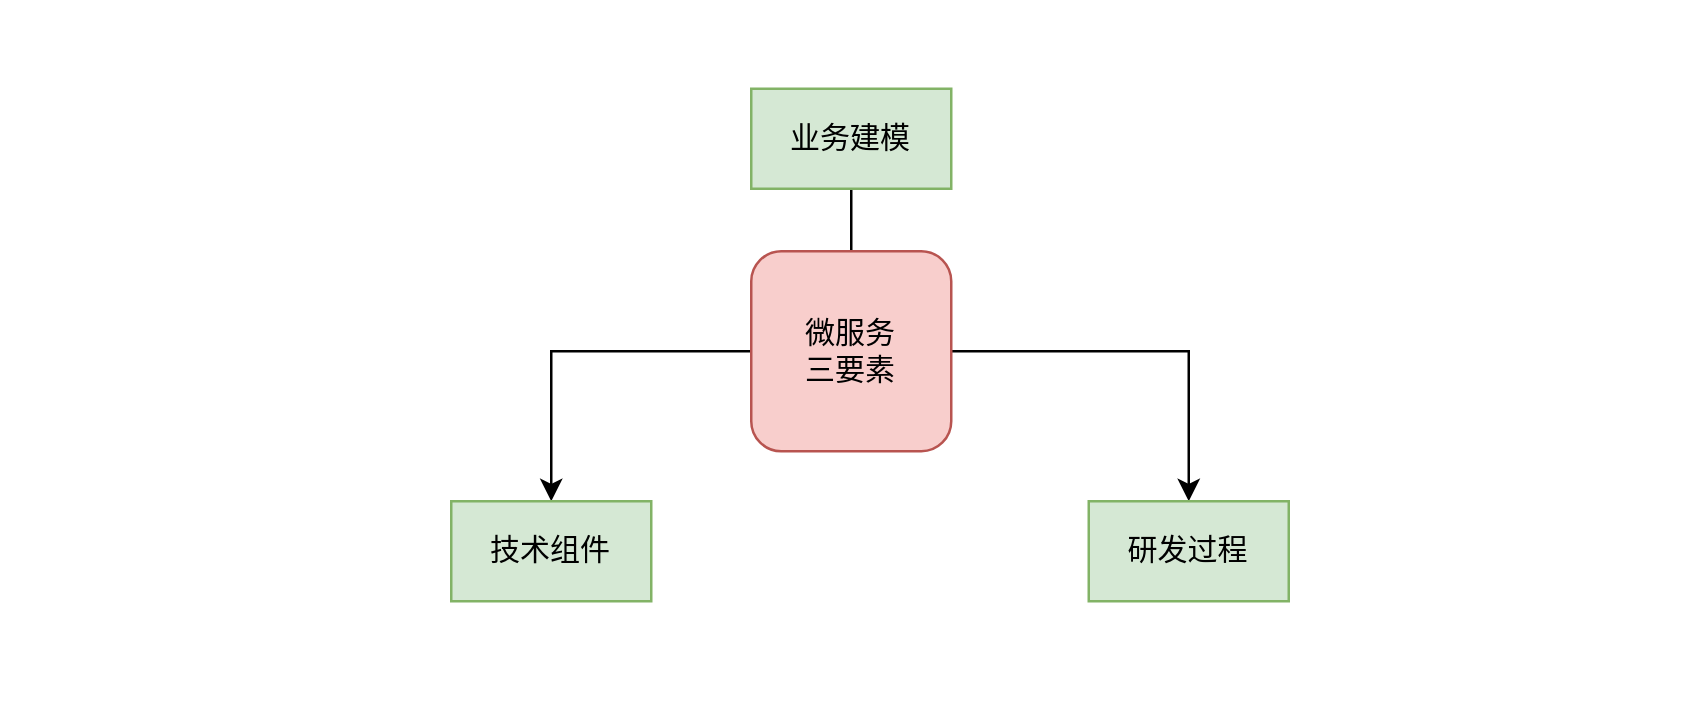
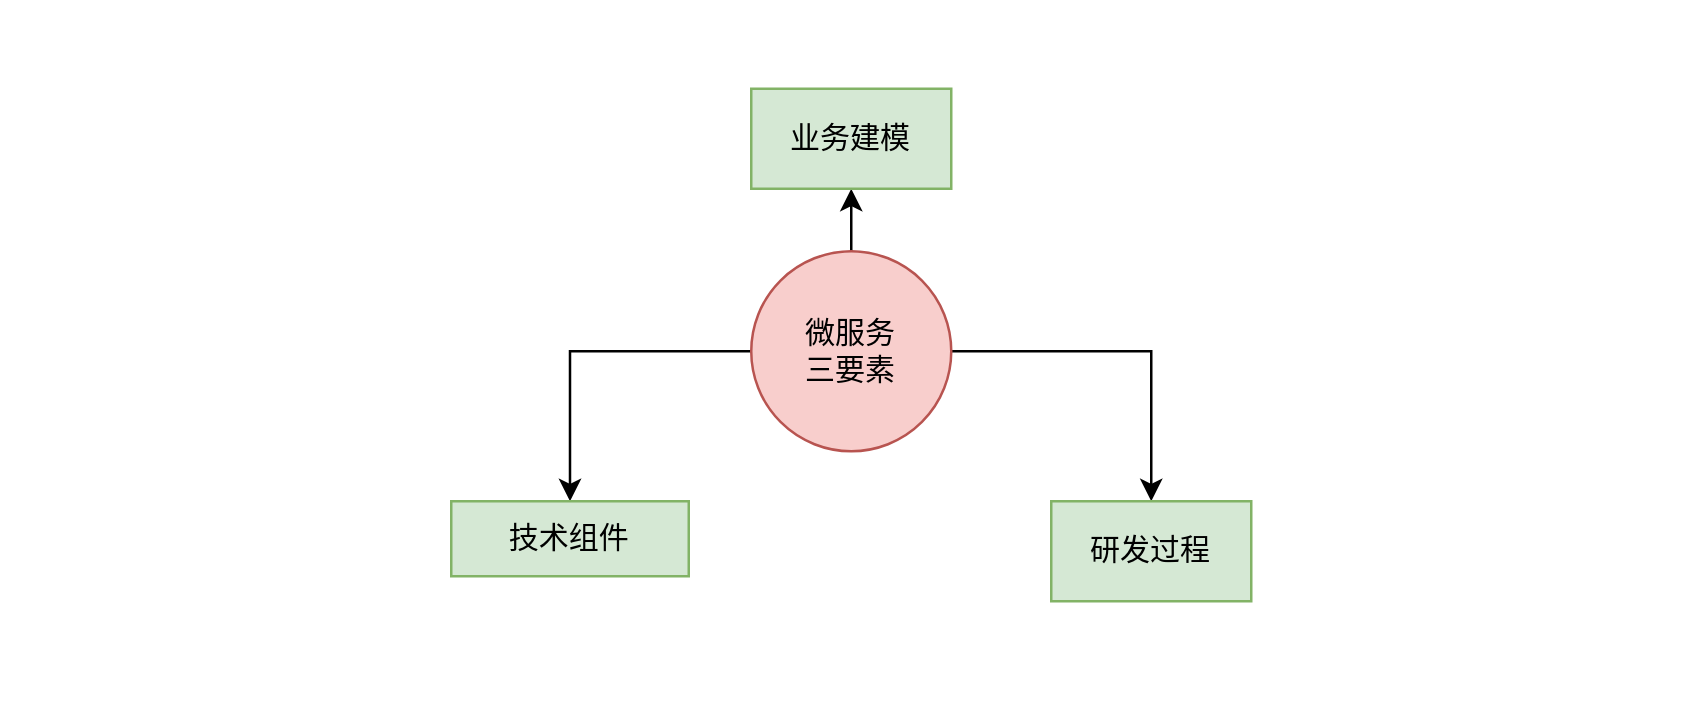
edge "业务建模" -- "微服务 三要素": arrowhead none -> classic
node "微服务 三要素": shape rounded rectangle -> ellipse
node "技术组件": size 200x100 -> 238x75
node "研发过程": moved (1189, 551) -> (1151, 551)
